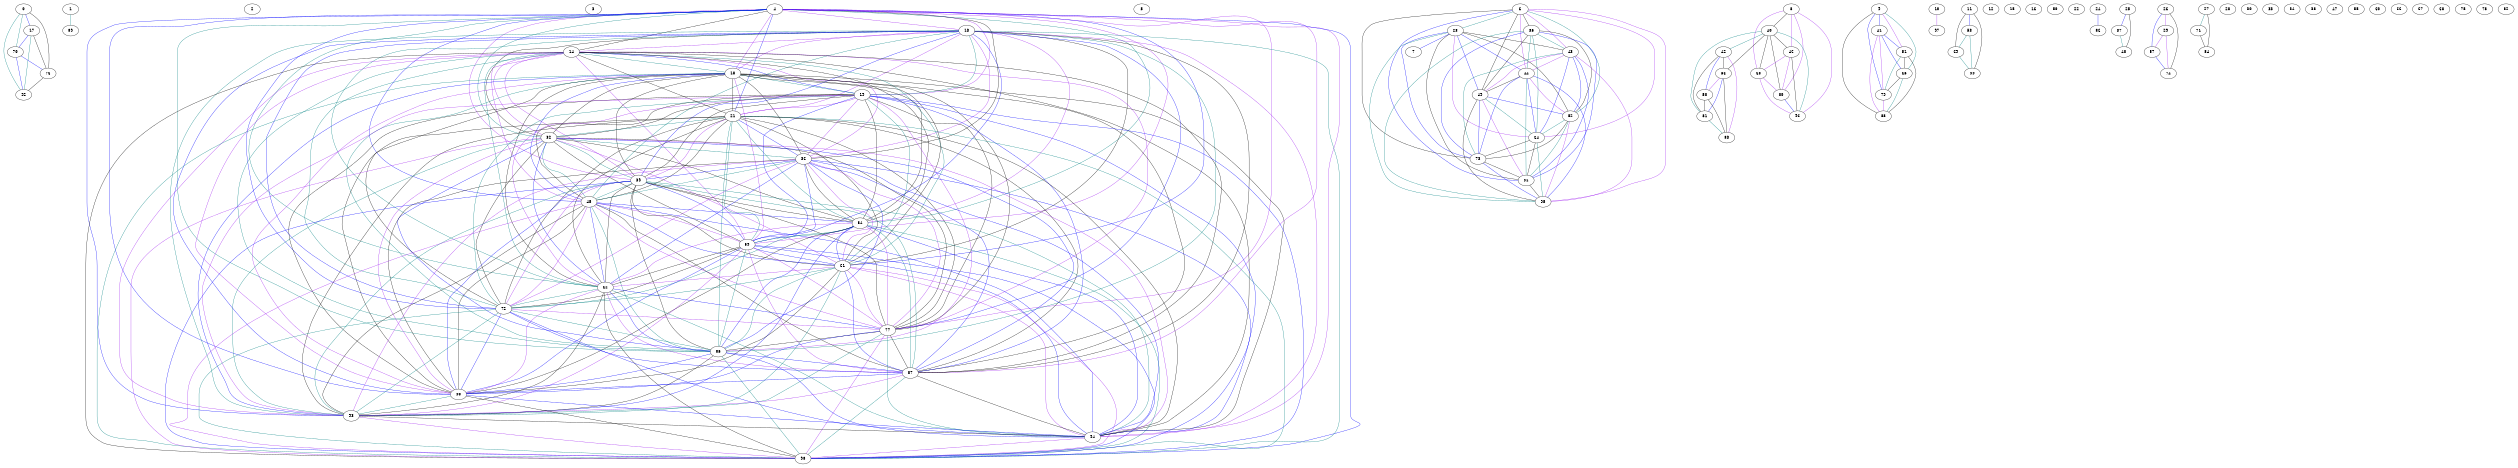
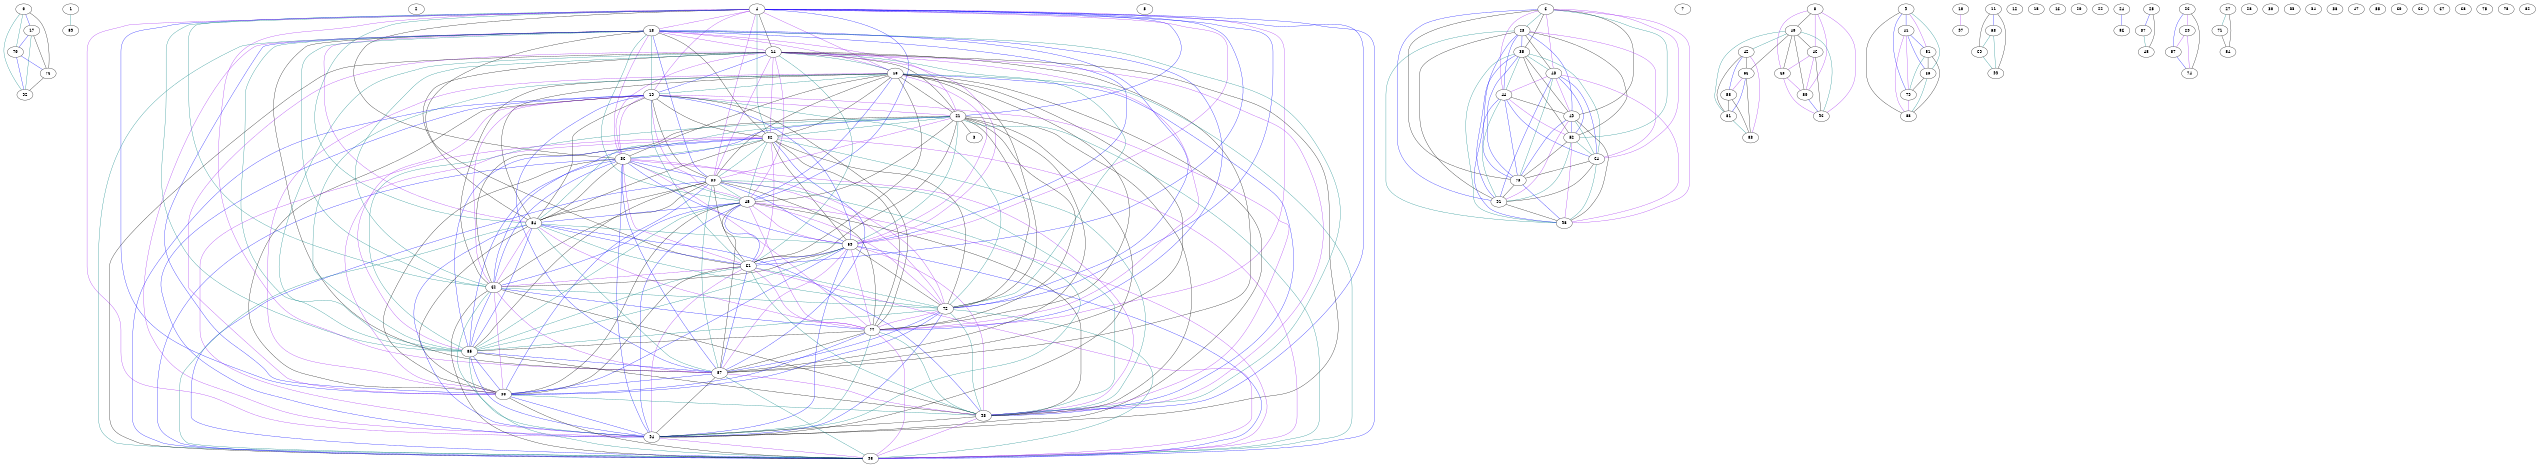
node "50": label "50" -> "20"
edge "23" -- "7": now "23" -- "35"
edge "19" -- "45": color black -> purple
edge "21" -- "90": now "21" -- "3"
